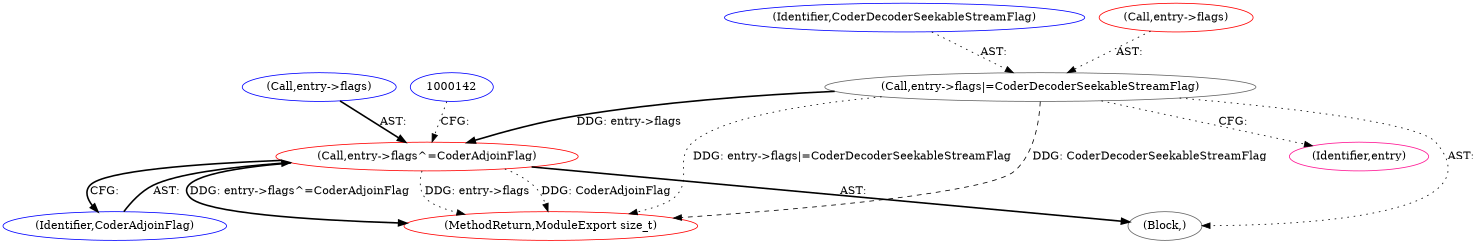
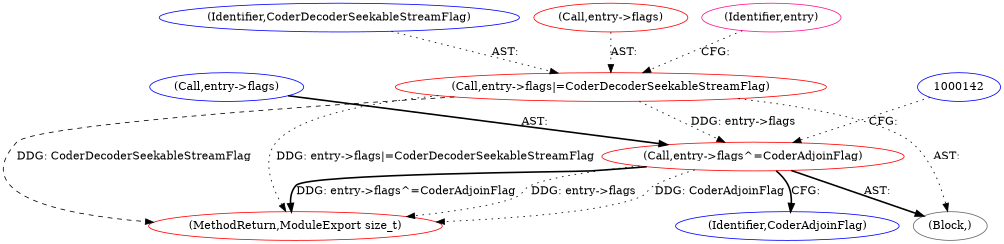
node "(Call,entry->flags|=CoderDecoderSeekableStreamFlag)": color gray40 -> red
edge "(Call,entry->flags|=CoderDecoderSeekableStreamFlag)" -> "(Call,entry->flags^=CoderAdjoinFlag)": style bold -> dotted
edge "(Call,entry->flags|=CoderDecoderSeekableStreamFlag)" -> "(Identifier,entry)": reversed
edge "(Identifier,CoderAdjoinFlag)" -> "(Call,entry->flags^=CoderAdjoinFlag)": removed, label "AST:"
